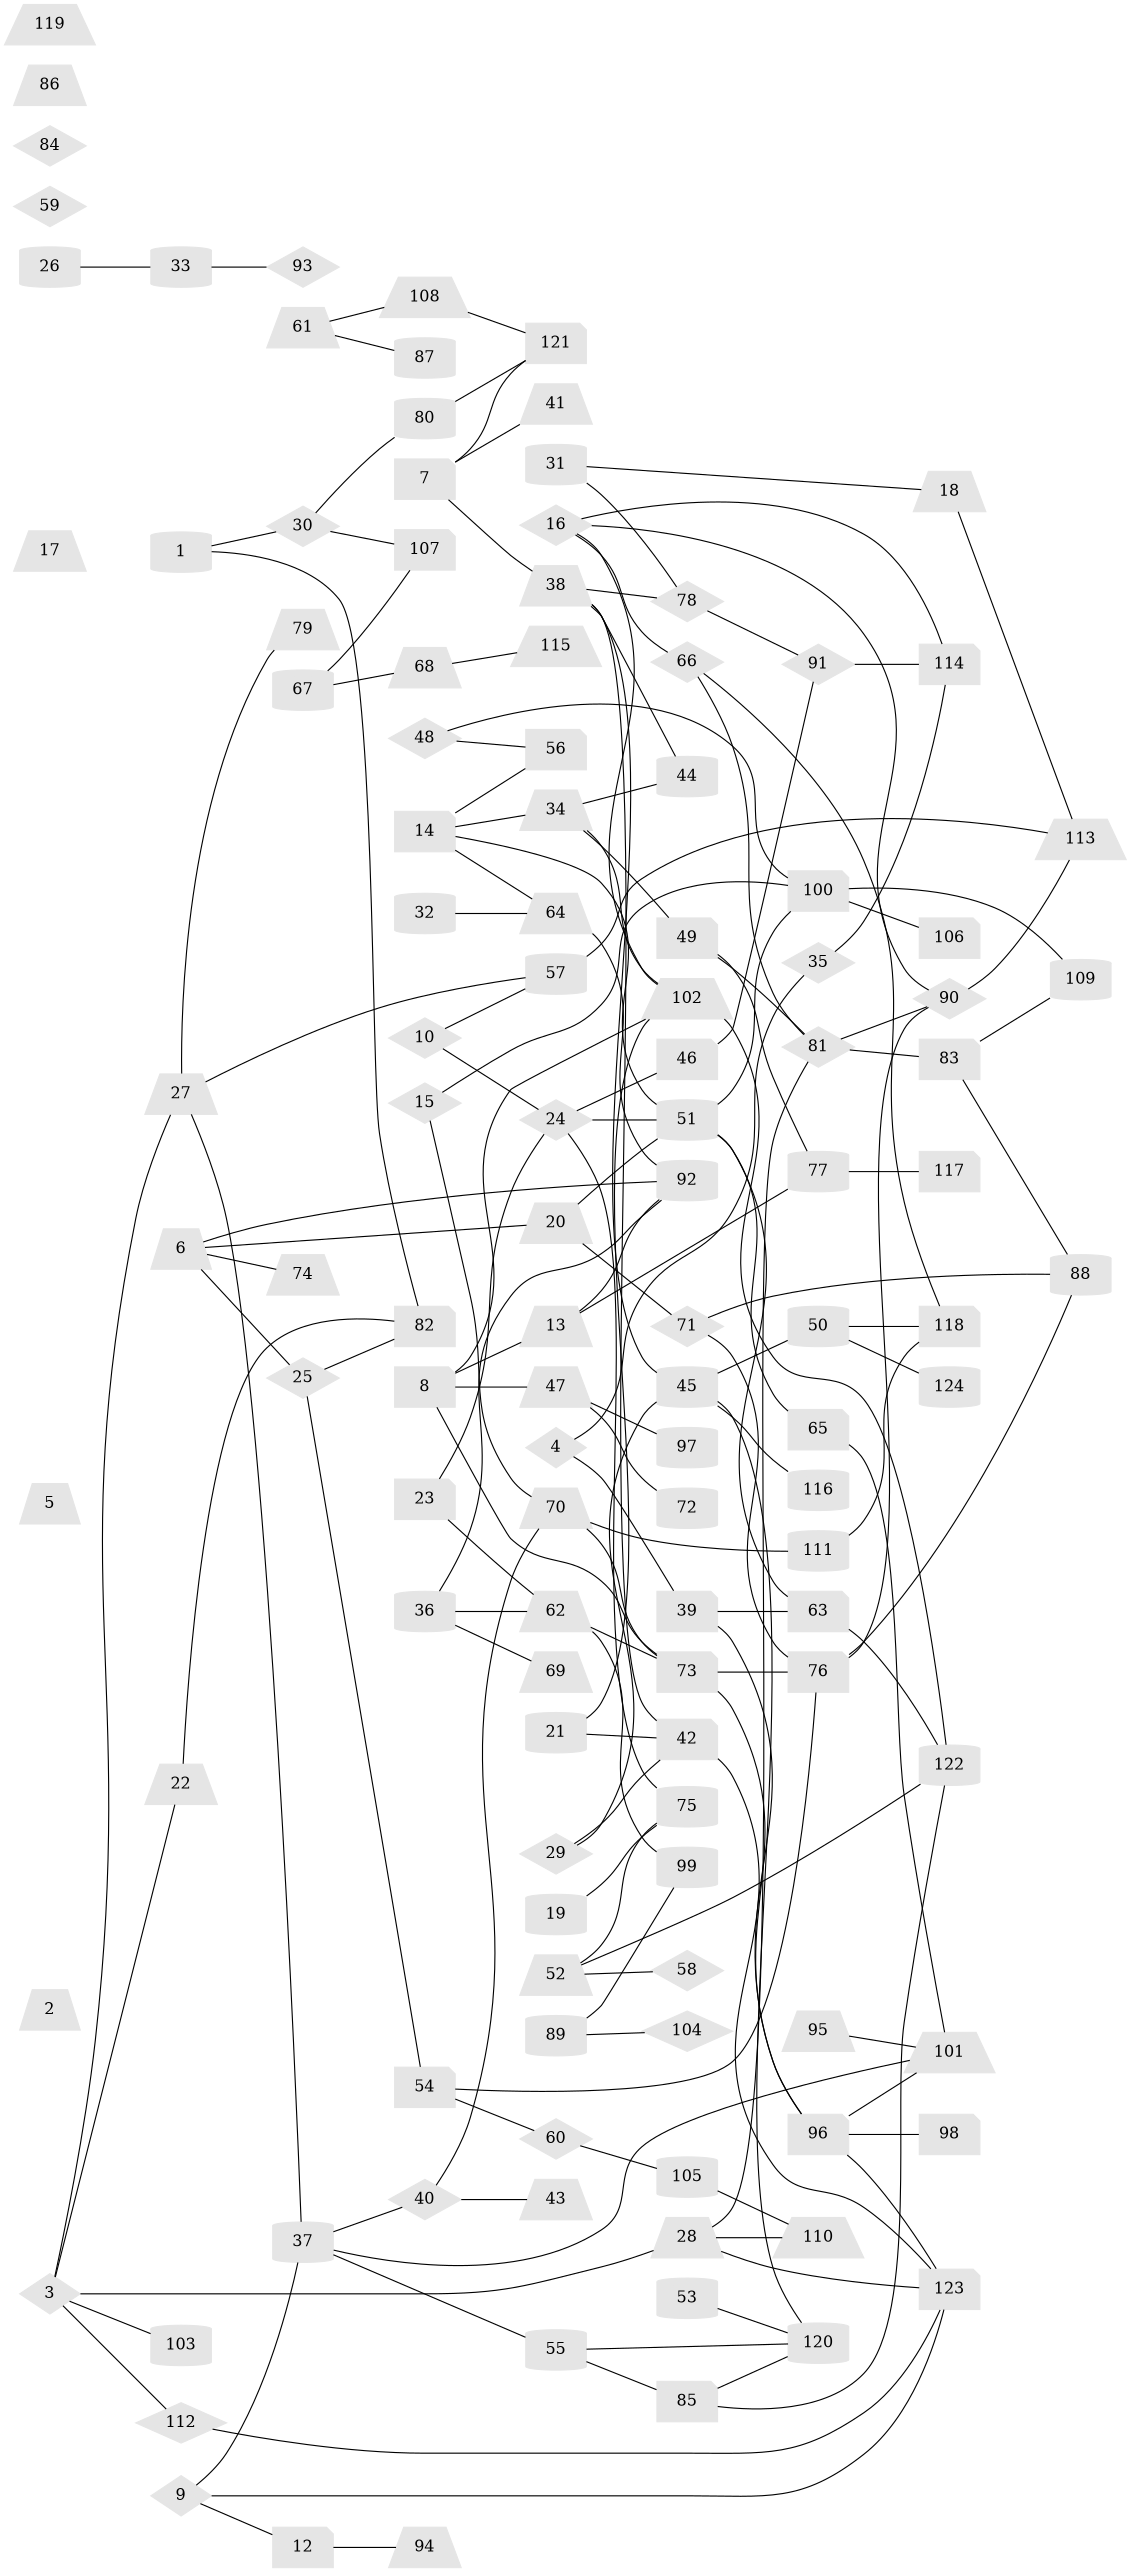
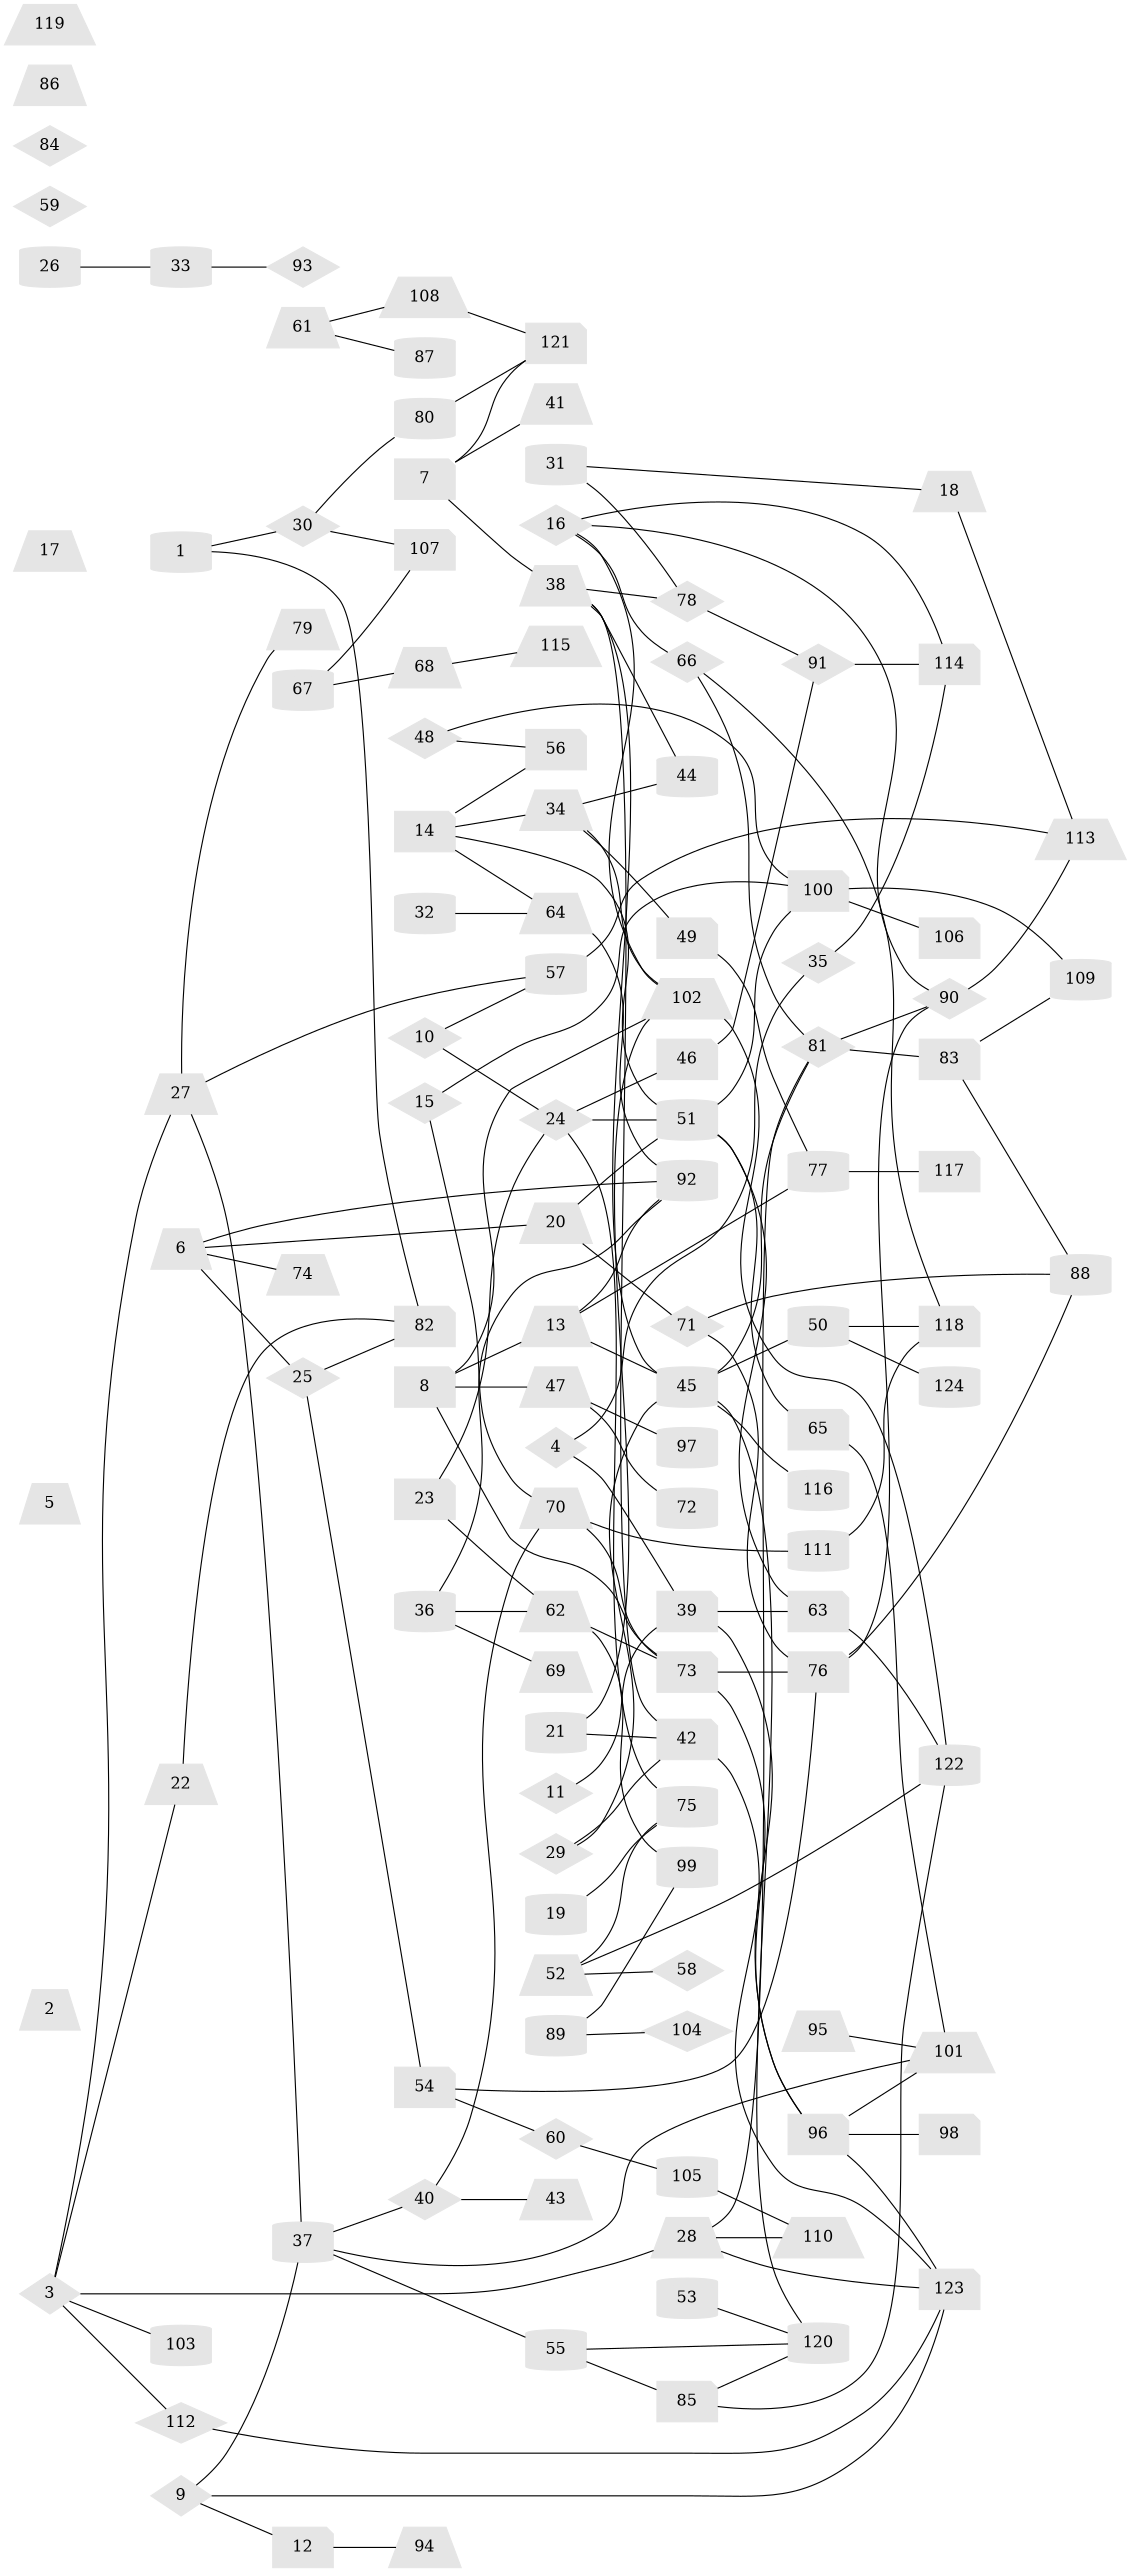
edge "49" -- "81": now "45" -- "81"
edge "13" -- "45": added
node "11": added
